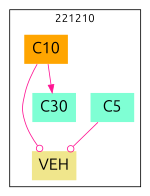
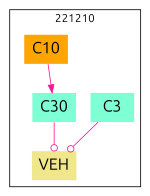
edge "C10" -> "VEH": now "C30" -> "VEH"
node "C5": label "C5" -> "C3"
